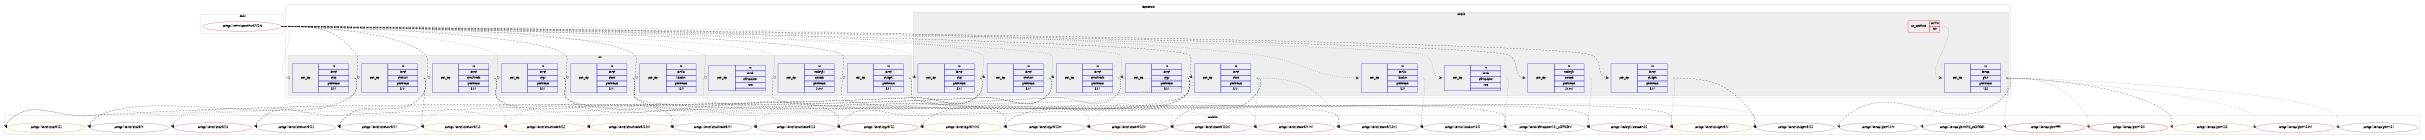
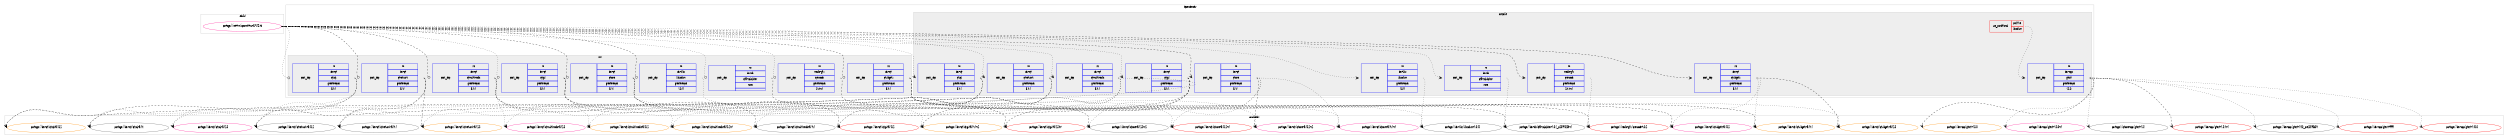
node "use_conditional": text "test" -> "libsodium"
node "portage://dev-qt/qtgui-5.12.3-r1": color gray40 -> red
node "portage://media-gfx/qrencode-4.0.2": color deeppink -> red
node "portage://dev-qt/qtwidgets-5.13.2": added
node "portage://dev-qt/qtwidgets-5.12.3": color gray40 -> darkorange
node "portage://dev-cpp/gtest-1.8.1-r1": color gray40 -> red
node "portage://dev-cpp/gtest-0.9.0_pre20190607": label "portage://dev-cpp/gtest-0.9.0_pre20190607" -> "portage://dev-cpp/gtest-1.9.0_pre20190607"
node "portage://dev-cpp/gtest-1.8.1": label "portage://dev-cpp/gtest-1.8.1" -> "portage://qtcore-cpp/gtest-1.8.1"
